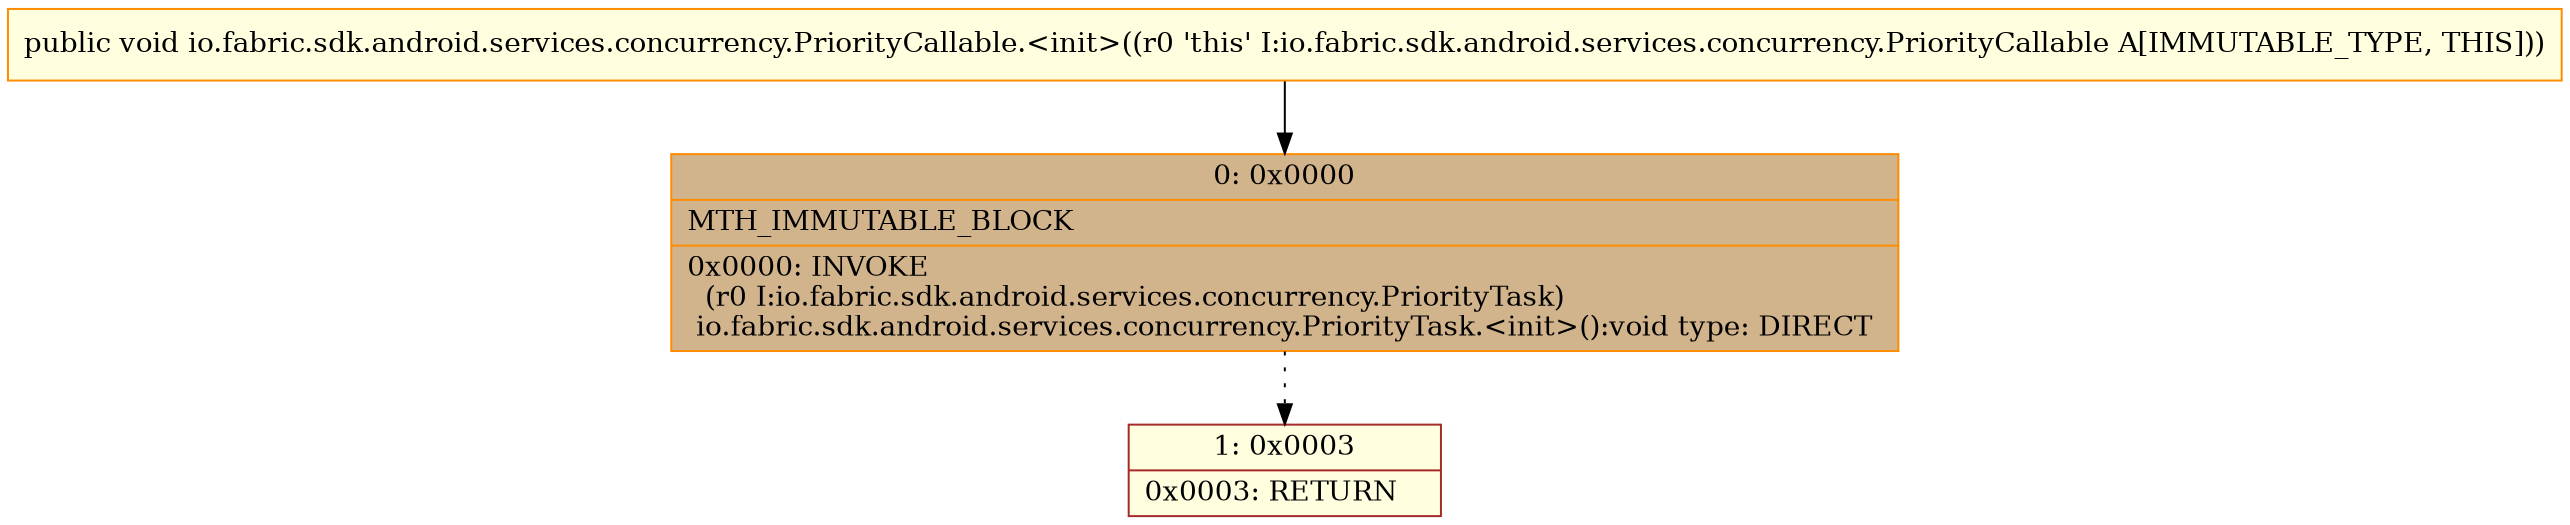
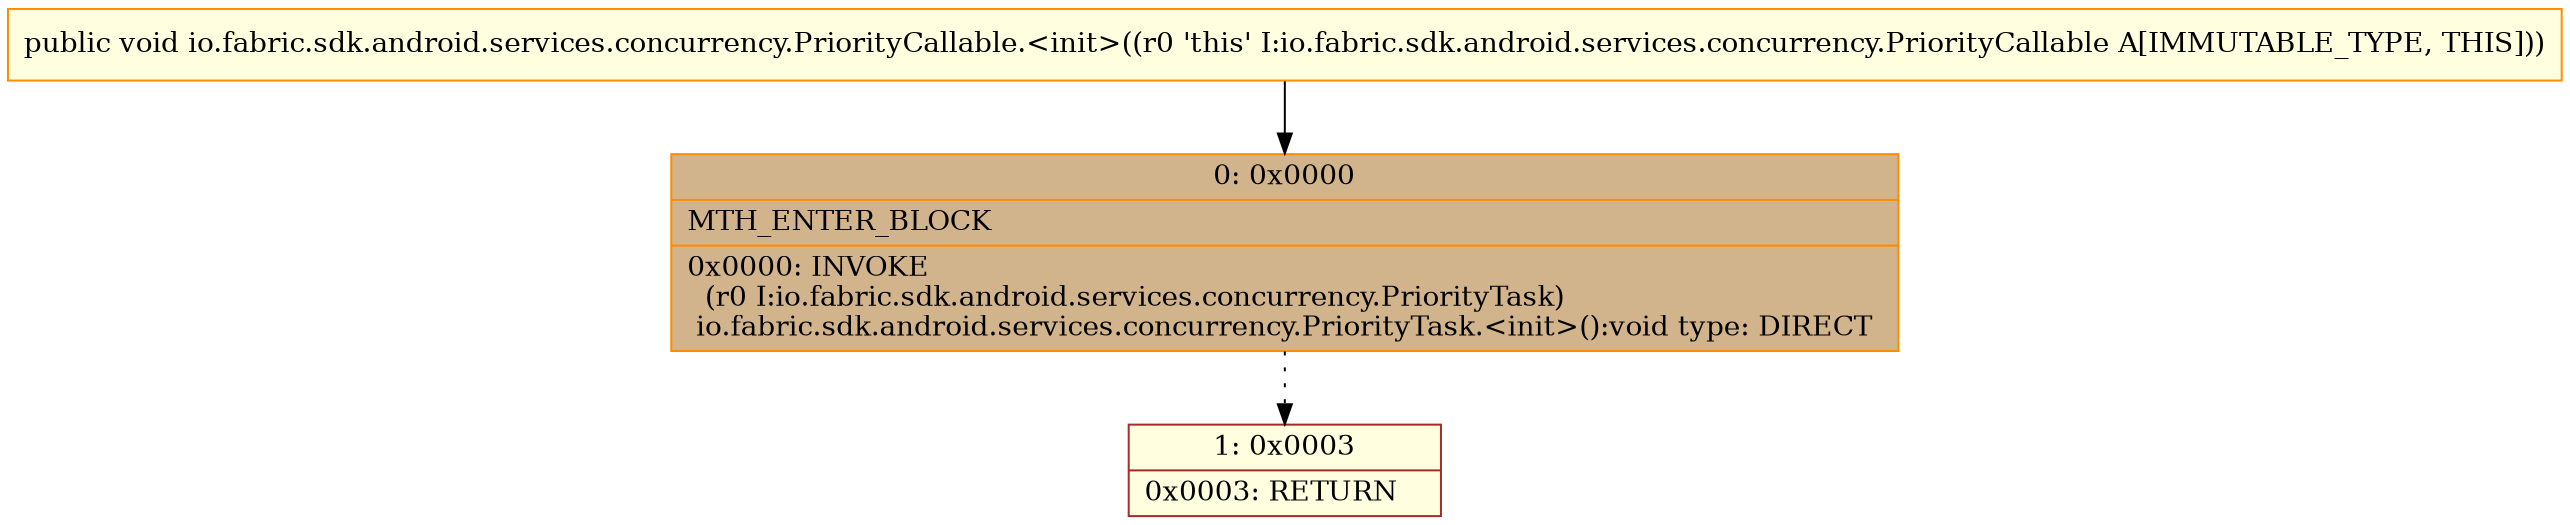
node "0: 0x0000": text "MTH_IMMUTABLE_BLOCK" -> "MTH_ENTER_BLOCK"
